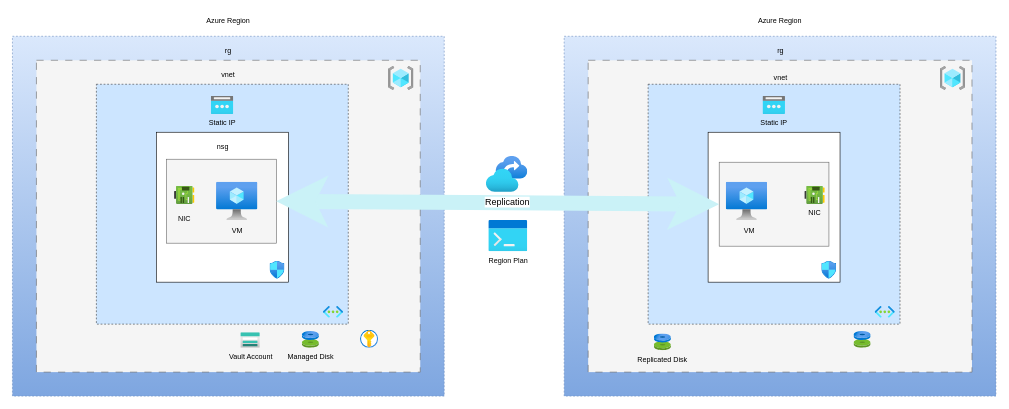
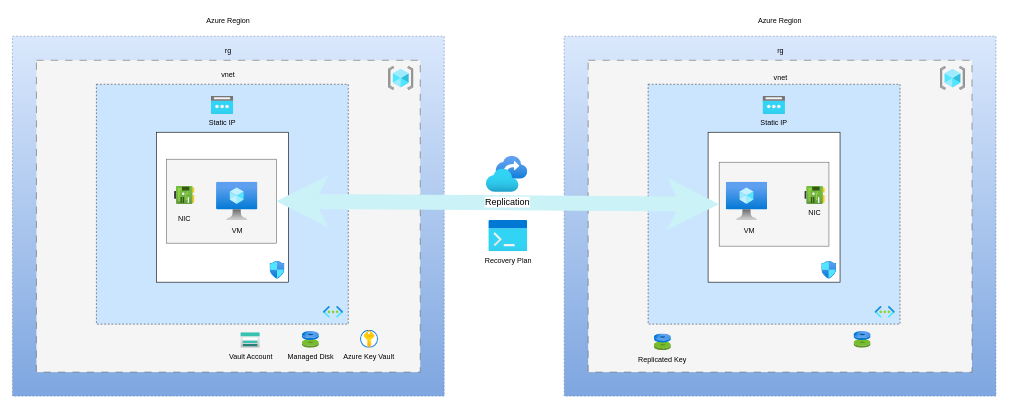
node "nsg": removed
node "Region Plan": label "Region Plan" -> "Recovery Plan"
node "Azure Key Vault": added
node "Replicated Disk": label "Replicated Disk" -> "Replicated Key"
